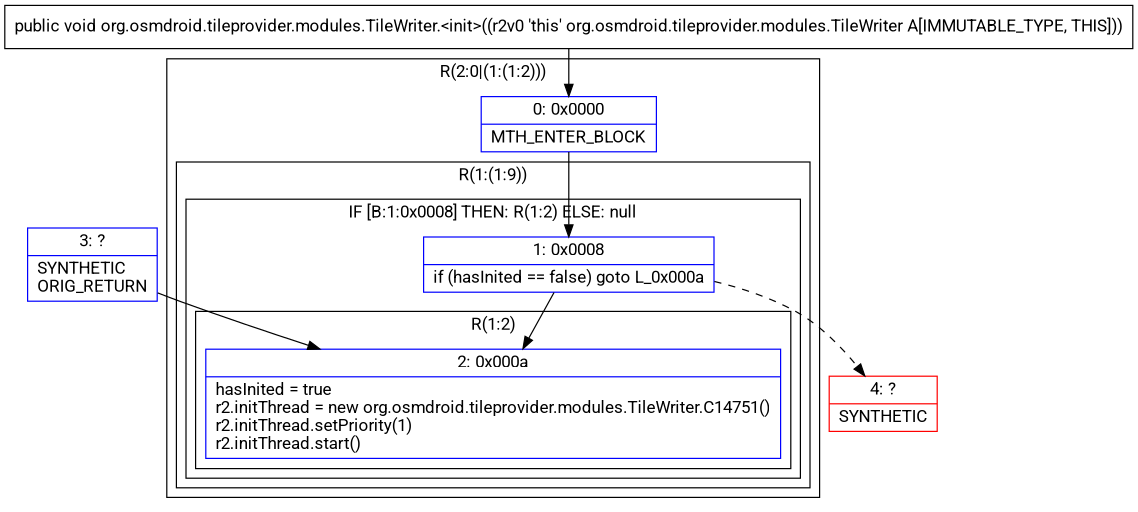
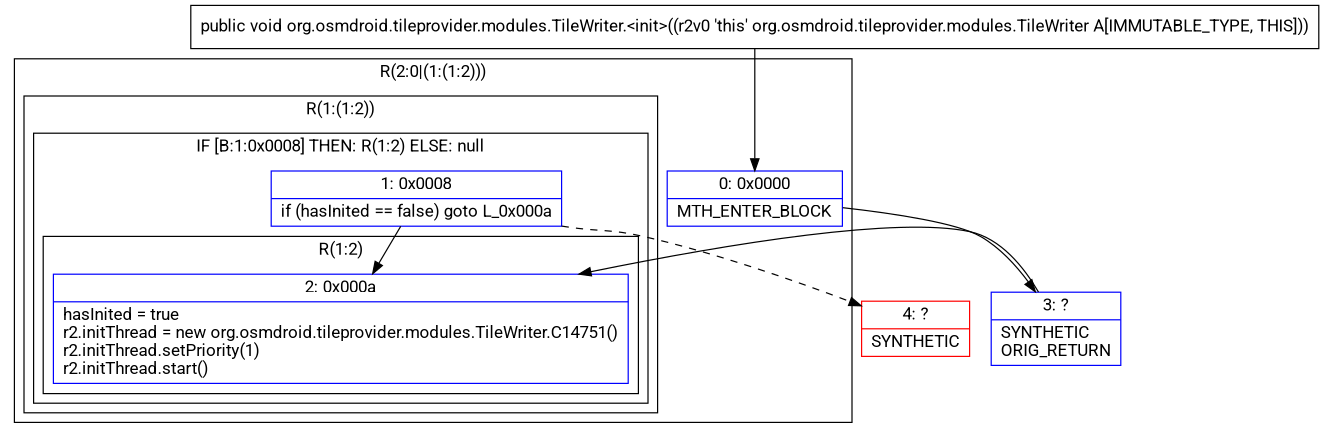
cluster "R(1:(1:9))": label "R(1:(1:9))" -> "R(1:(1:2))"
edge "0: 0x0000" -> "1: 0x0008": now "0: 0x0000" -> "3: ?"
